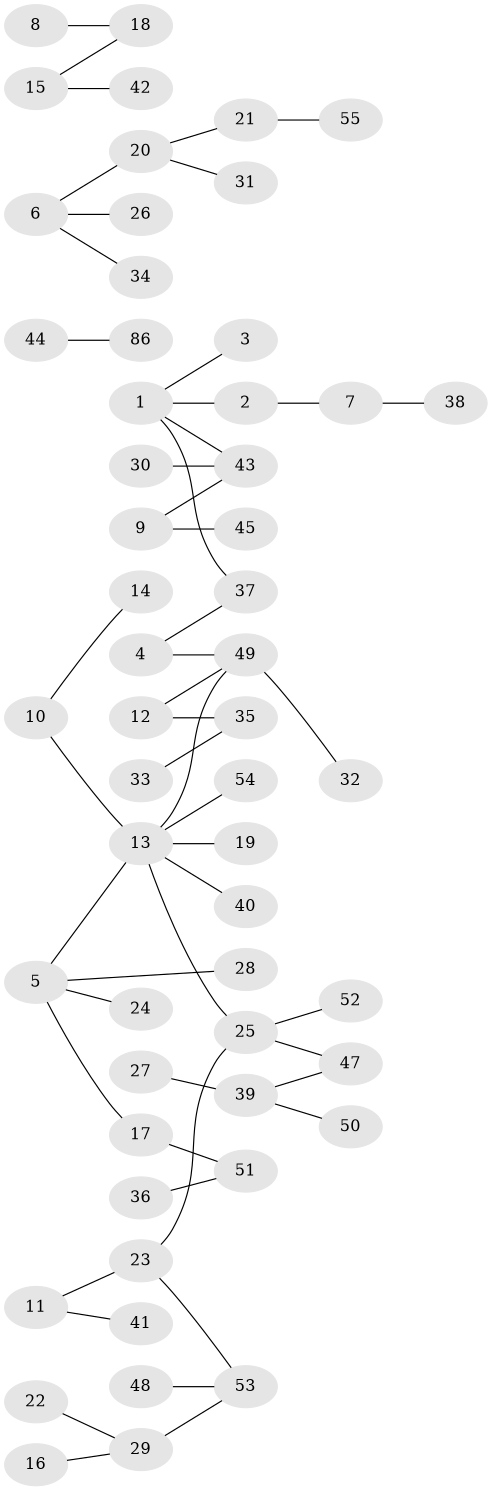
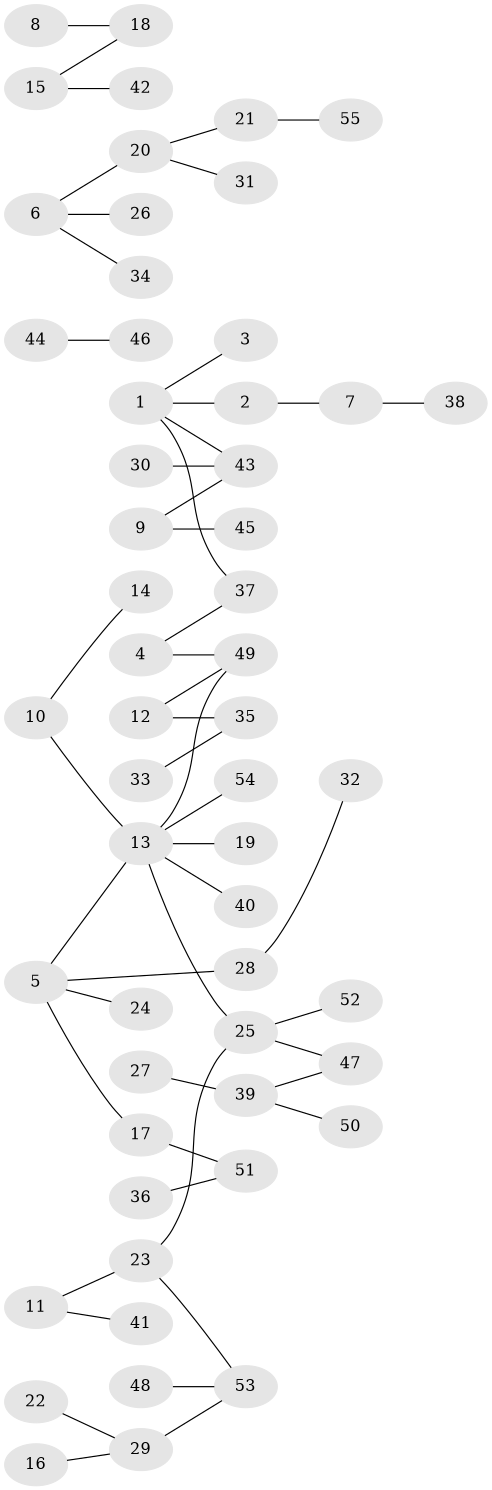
node "86": label "86" -> "46"
edge "49" -- "32": now "28" -- "32"
